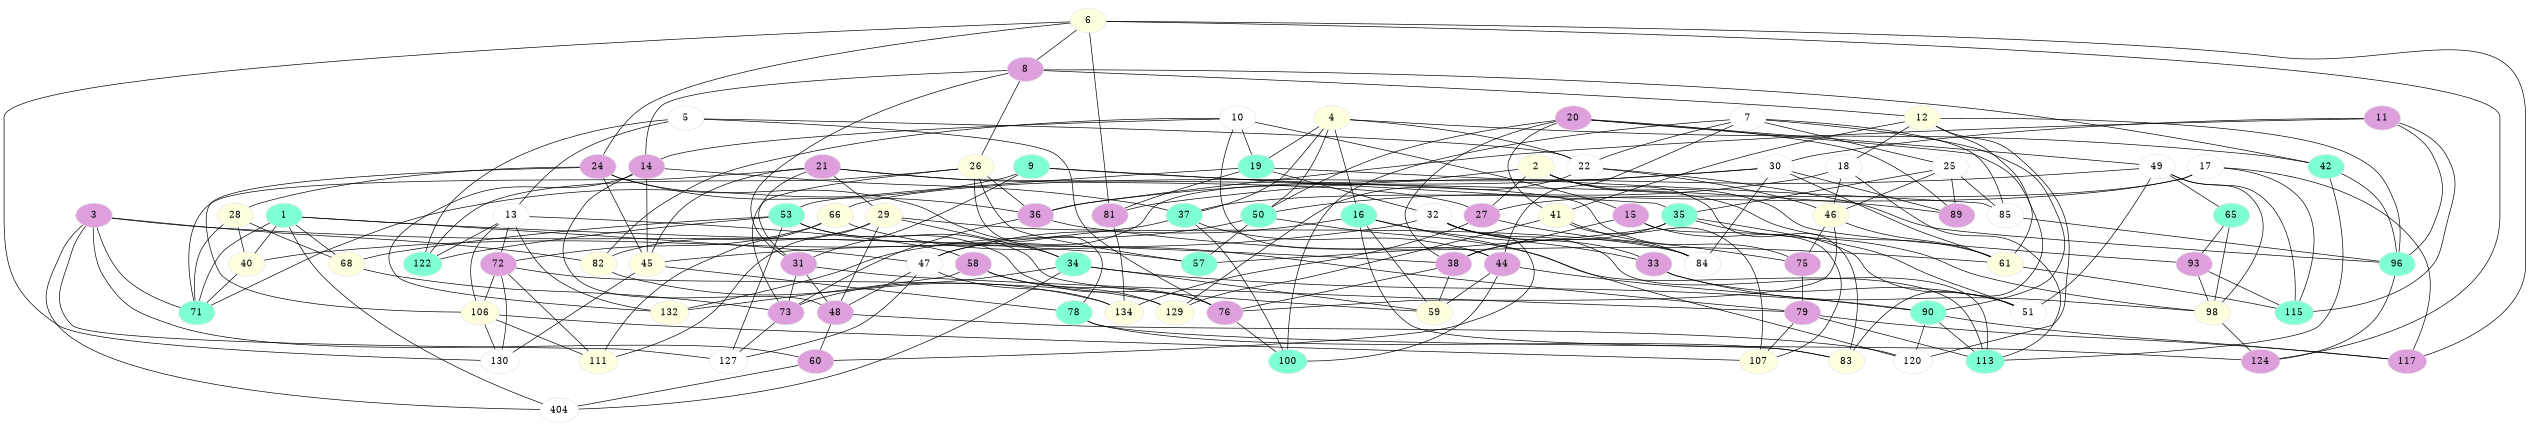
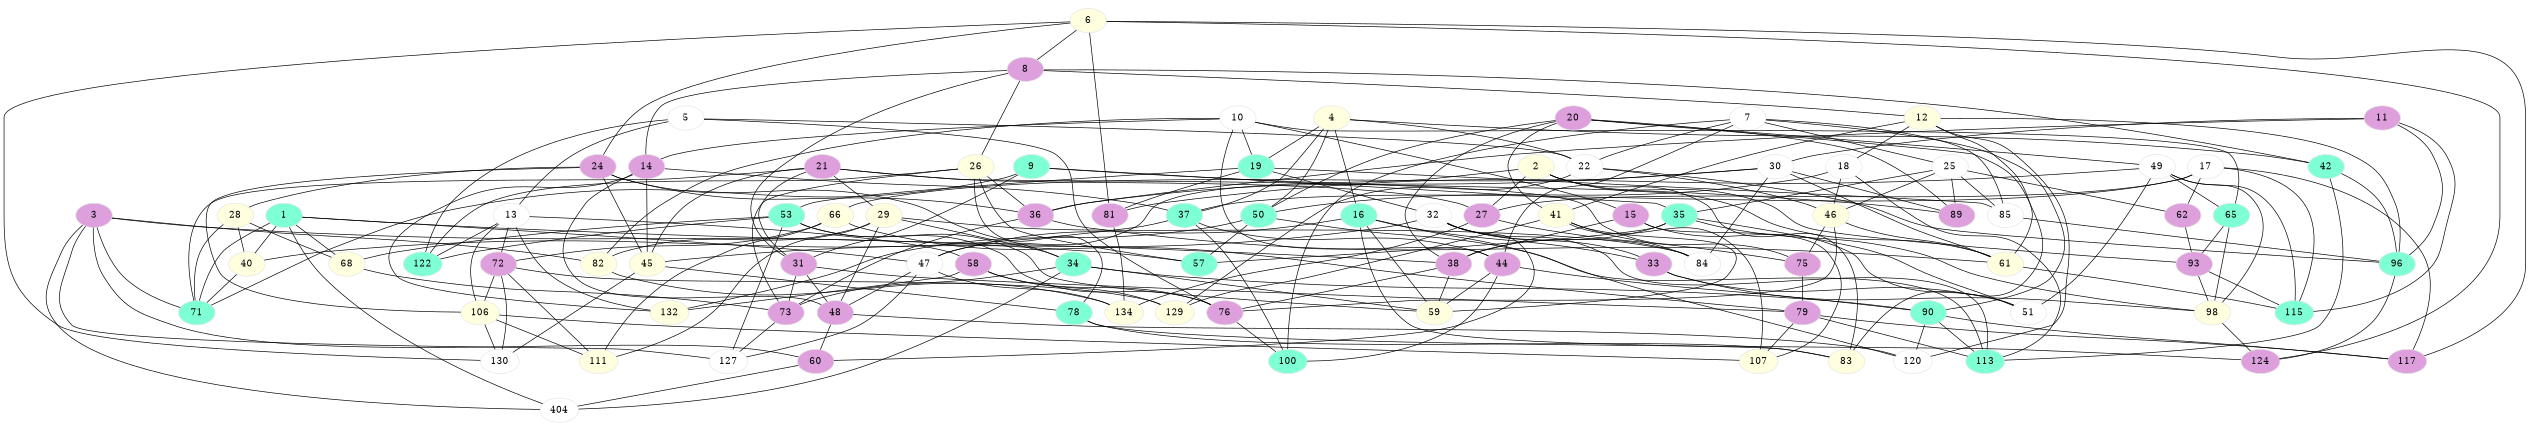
edge "10" -- "65": added
node "62": added
edge "41" -- "59": added
